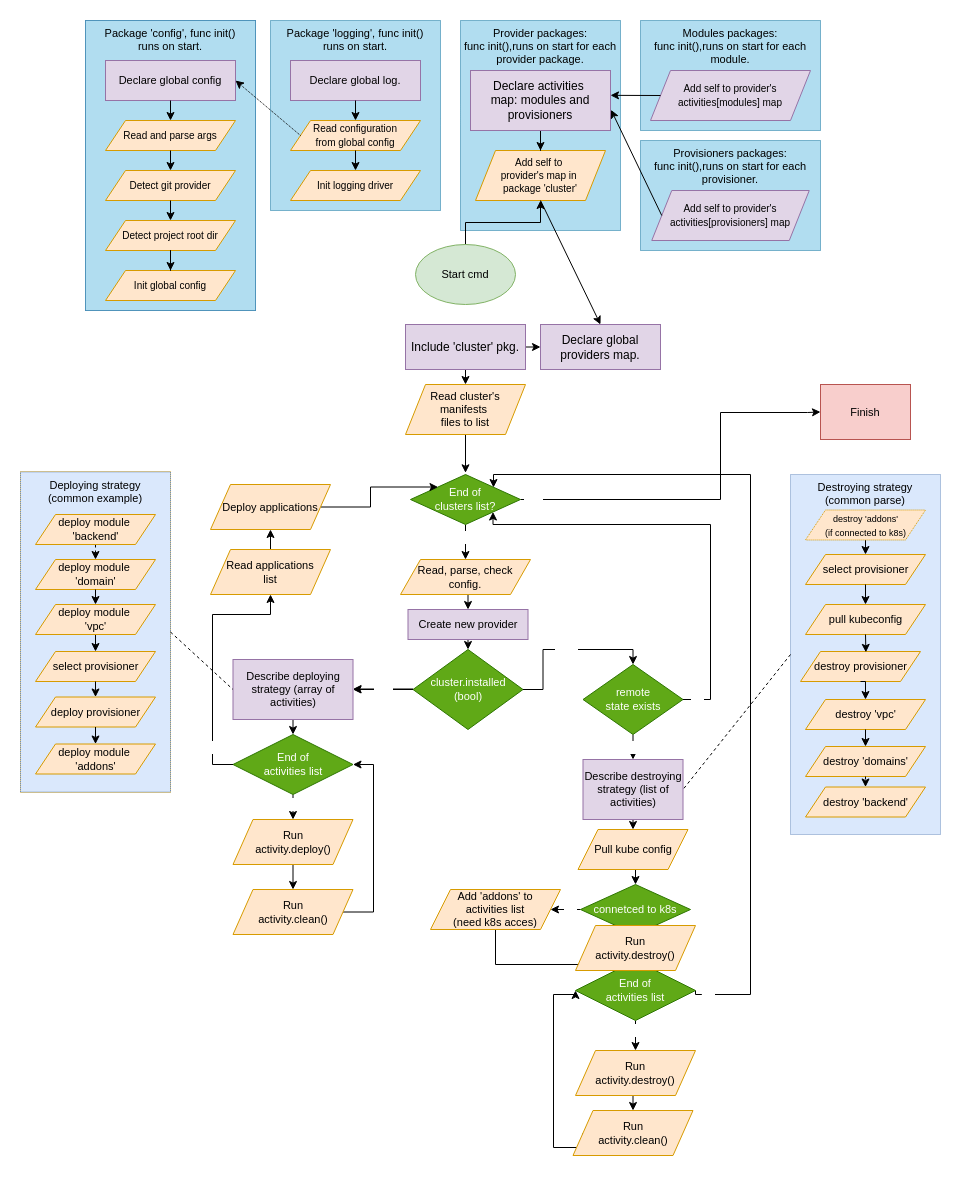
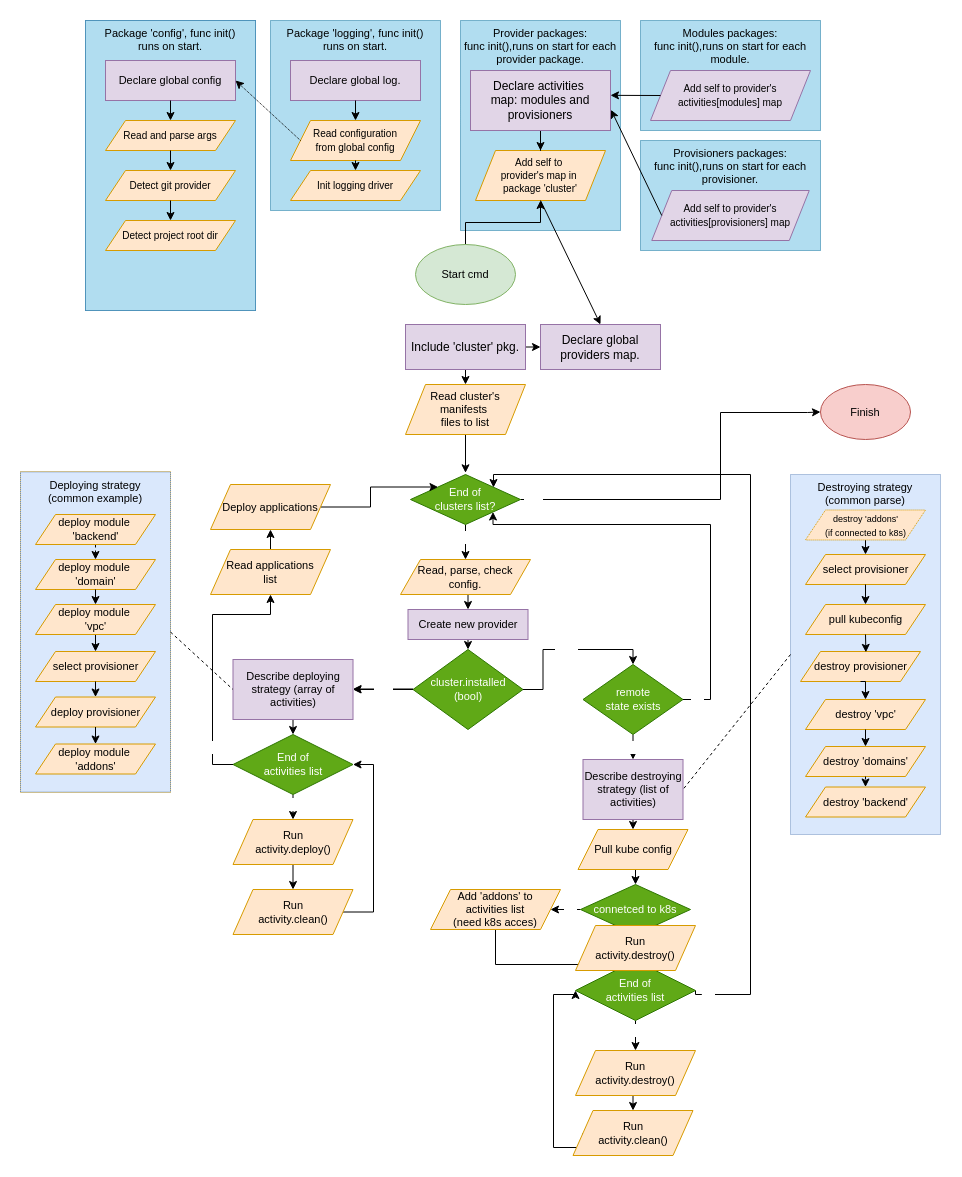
node "Read configuration from global config": size 130x30 -> 130x40
edge "Detect project root dir" -> "Init global config": removed
node "Init global config": removed
node "Finish": shape rectangle -> ellipse
